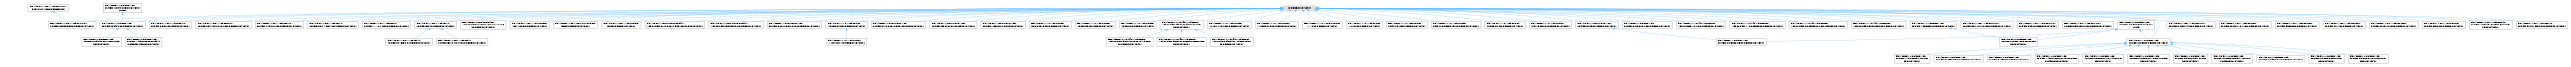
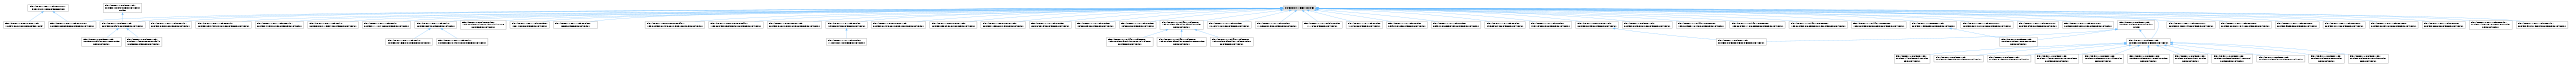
node "EleWise.ELMA.BPM.Web.Common. Extensions.ILastObjectSettings": label "EleWise.ELMA.BPM.Web.Common. Extensions.ILastObjectSettings" -> "EleWise.CRM.BPM.Web.Common. Extensions.ILastObjectSettings"
node "PortletPersonalization": label "PortletPersonalization" -> "ProjectFromMeTasksPortlet"
node "EleWise.ELMA.Documents.Web. Models.DocumentLastObjectModel": added
node "EleWise.ELMA.CRM.Common.Portlets. LeadPortletPersonalization": label "EleWise.ELMA.CRM.Common.Portlets. LeadPortletPersonalization" -> "EleWise.ELMA.CRM.Web.Portlets. LeadPortletPersonalization"
node "EleWise.ELMA.CRM.Web.Portlets. SalePortletPersonalization": removed
